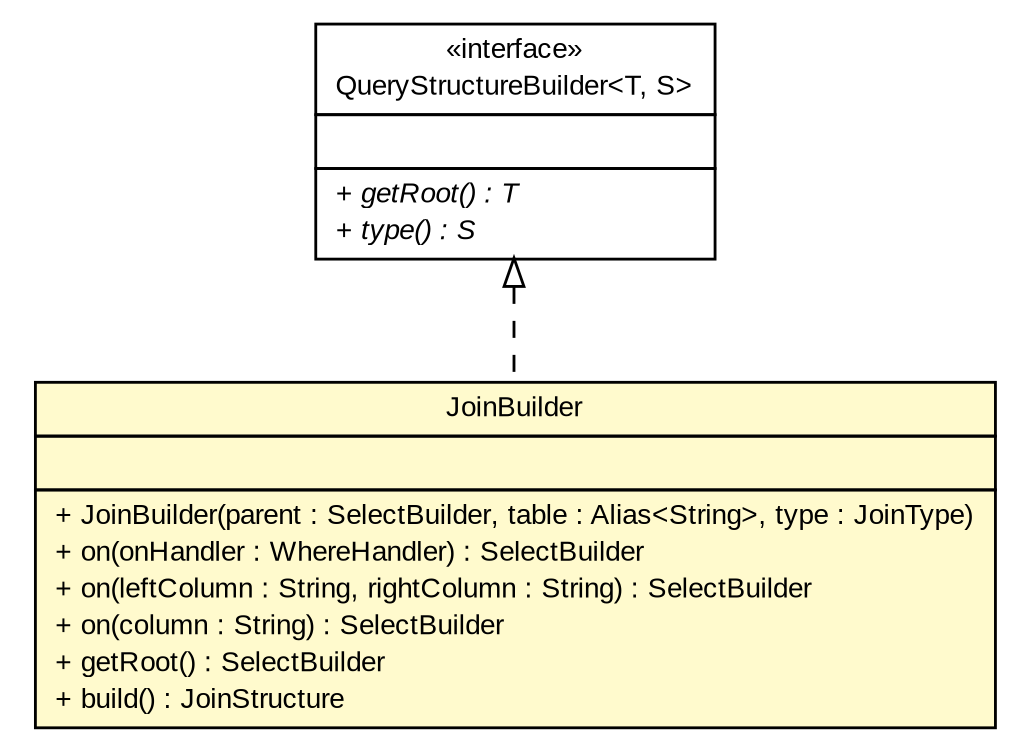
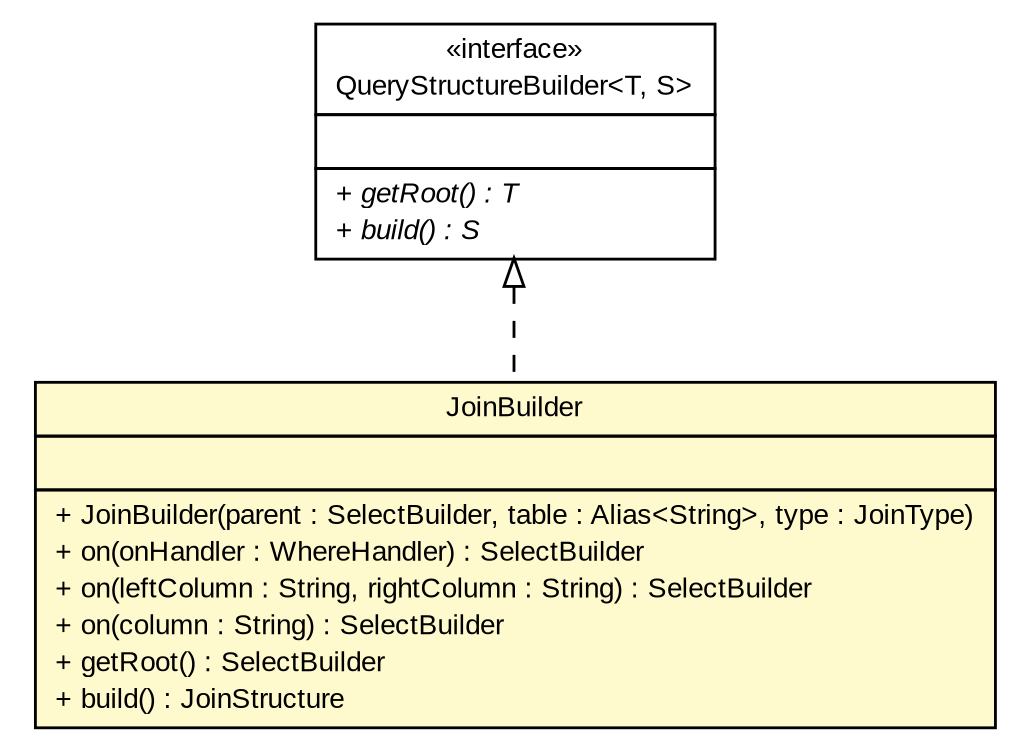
node "QueryStructureBuilder<T, S>": text "+ type() : S" -> "+ build() : S"
